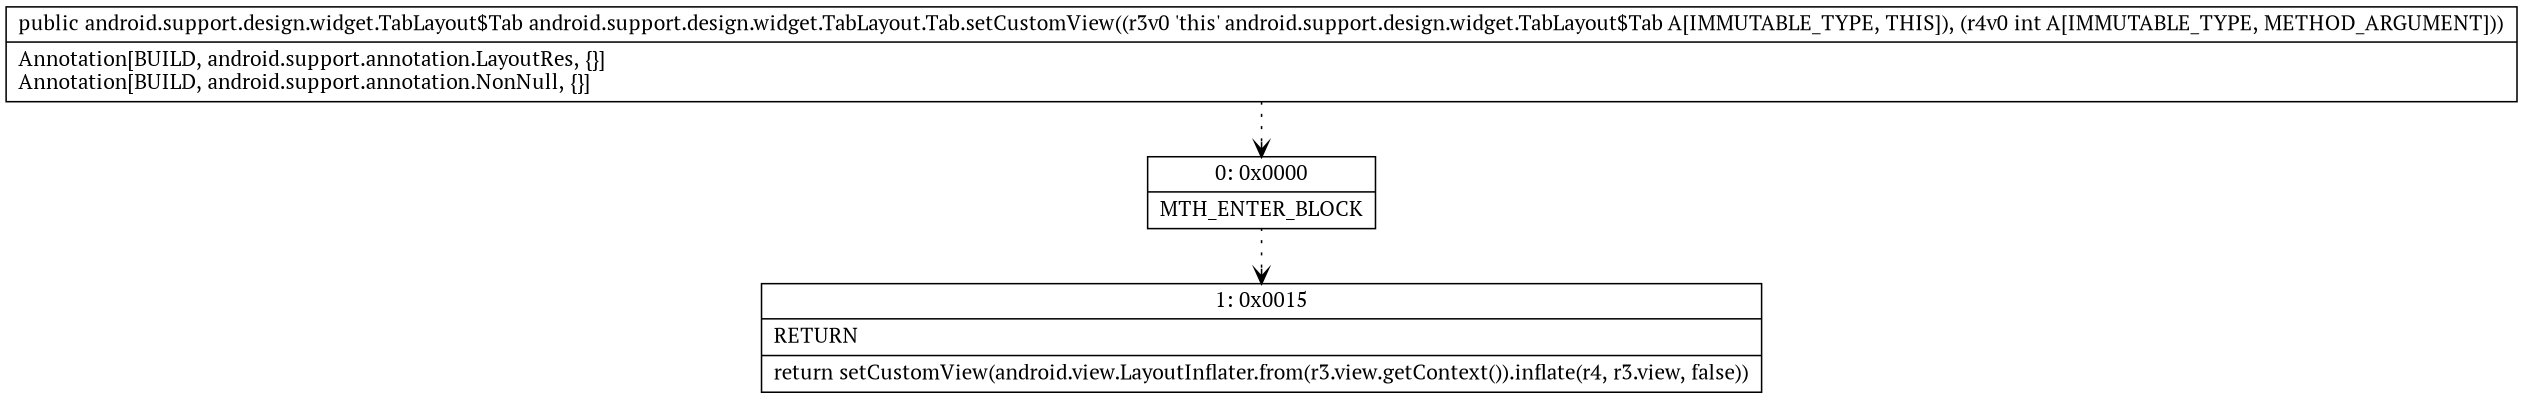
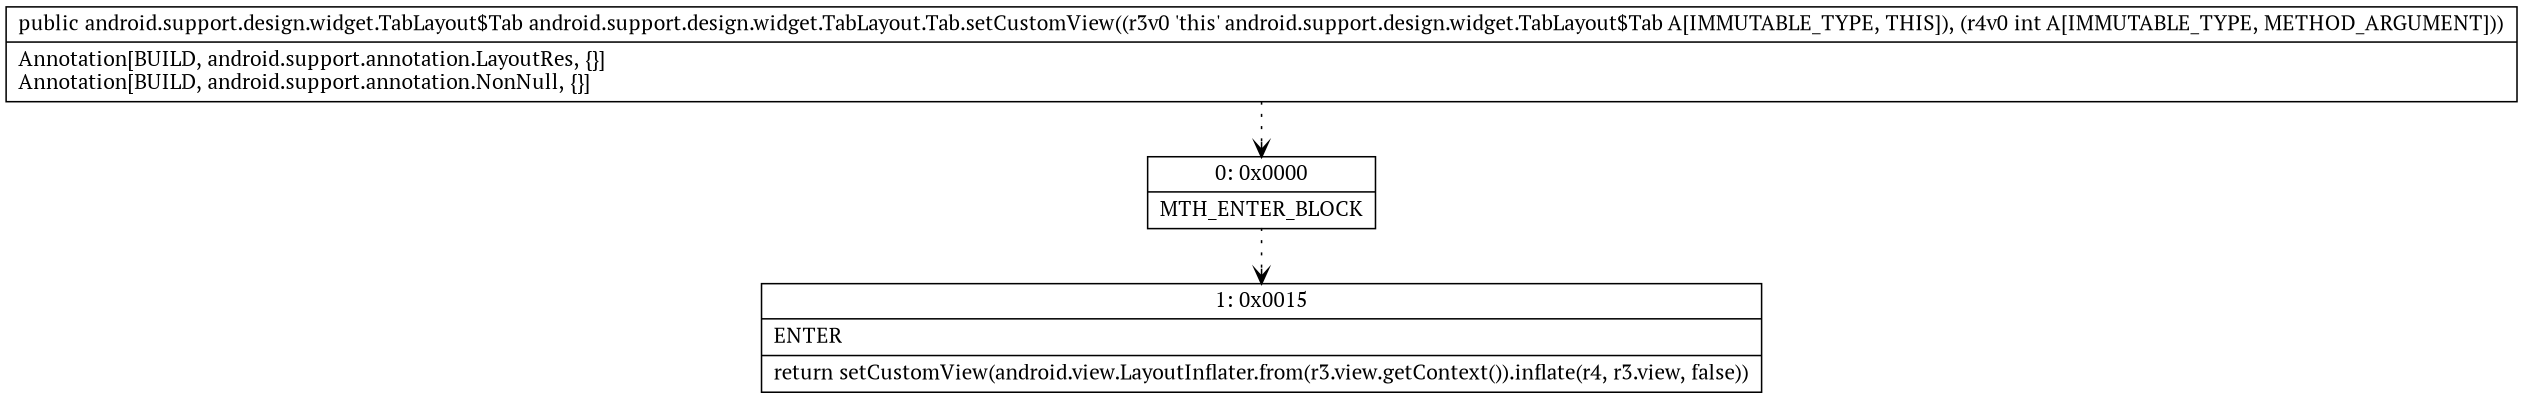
node "1: 0x0015": text "RETURN" -> "ENTER"
